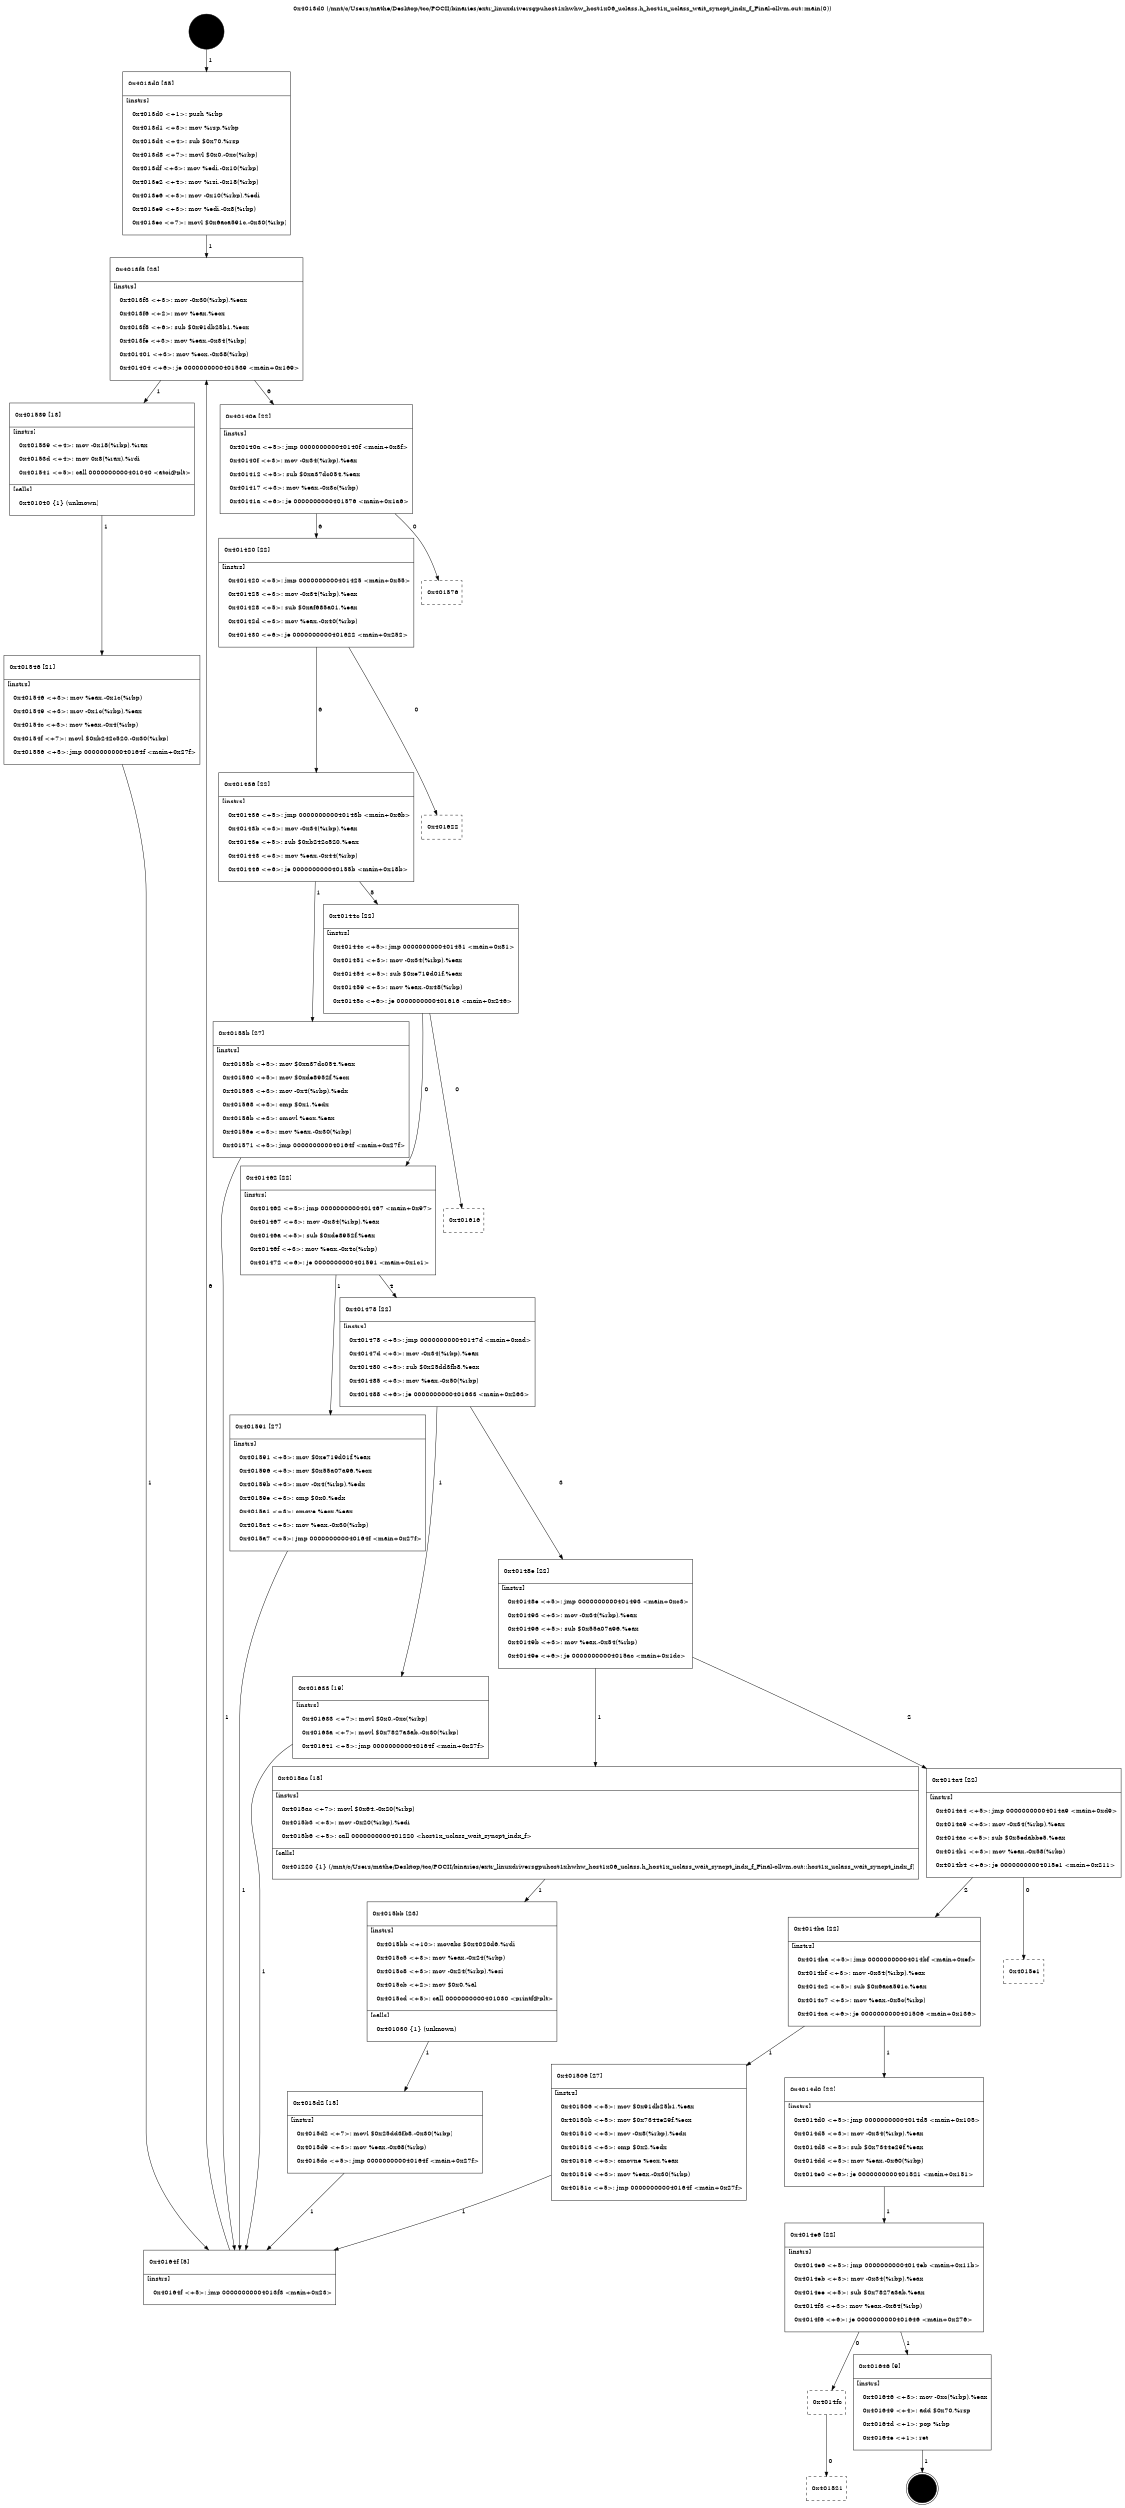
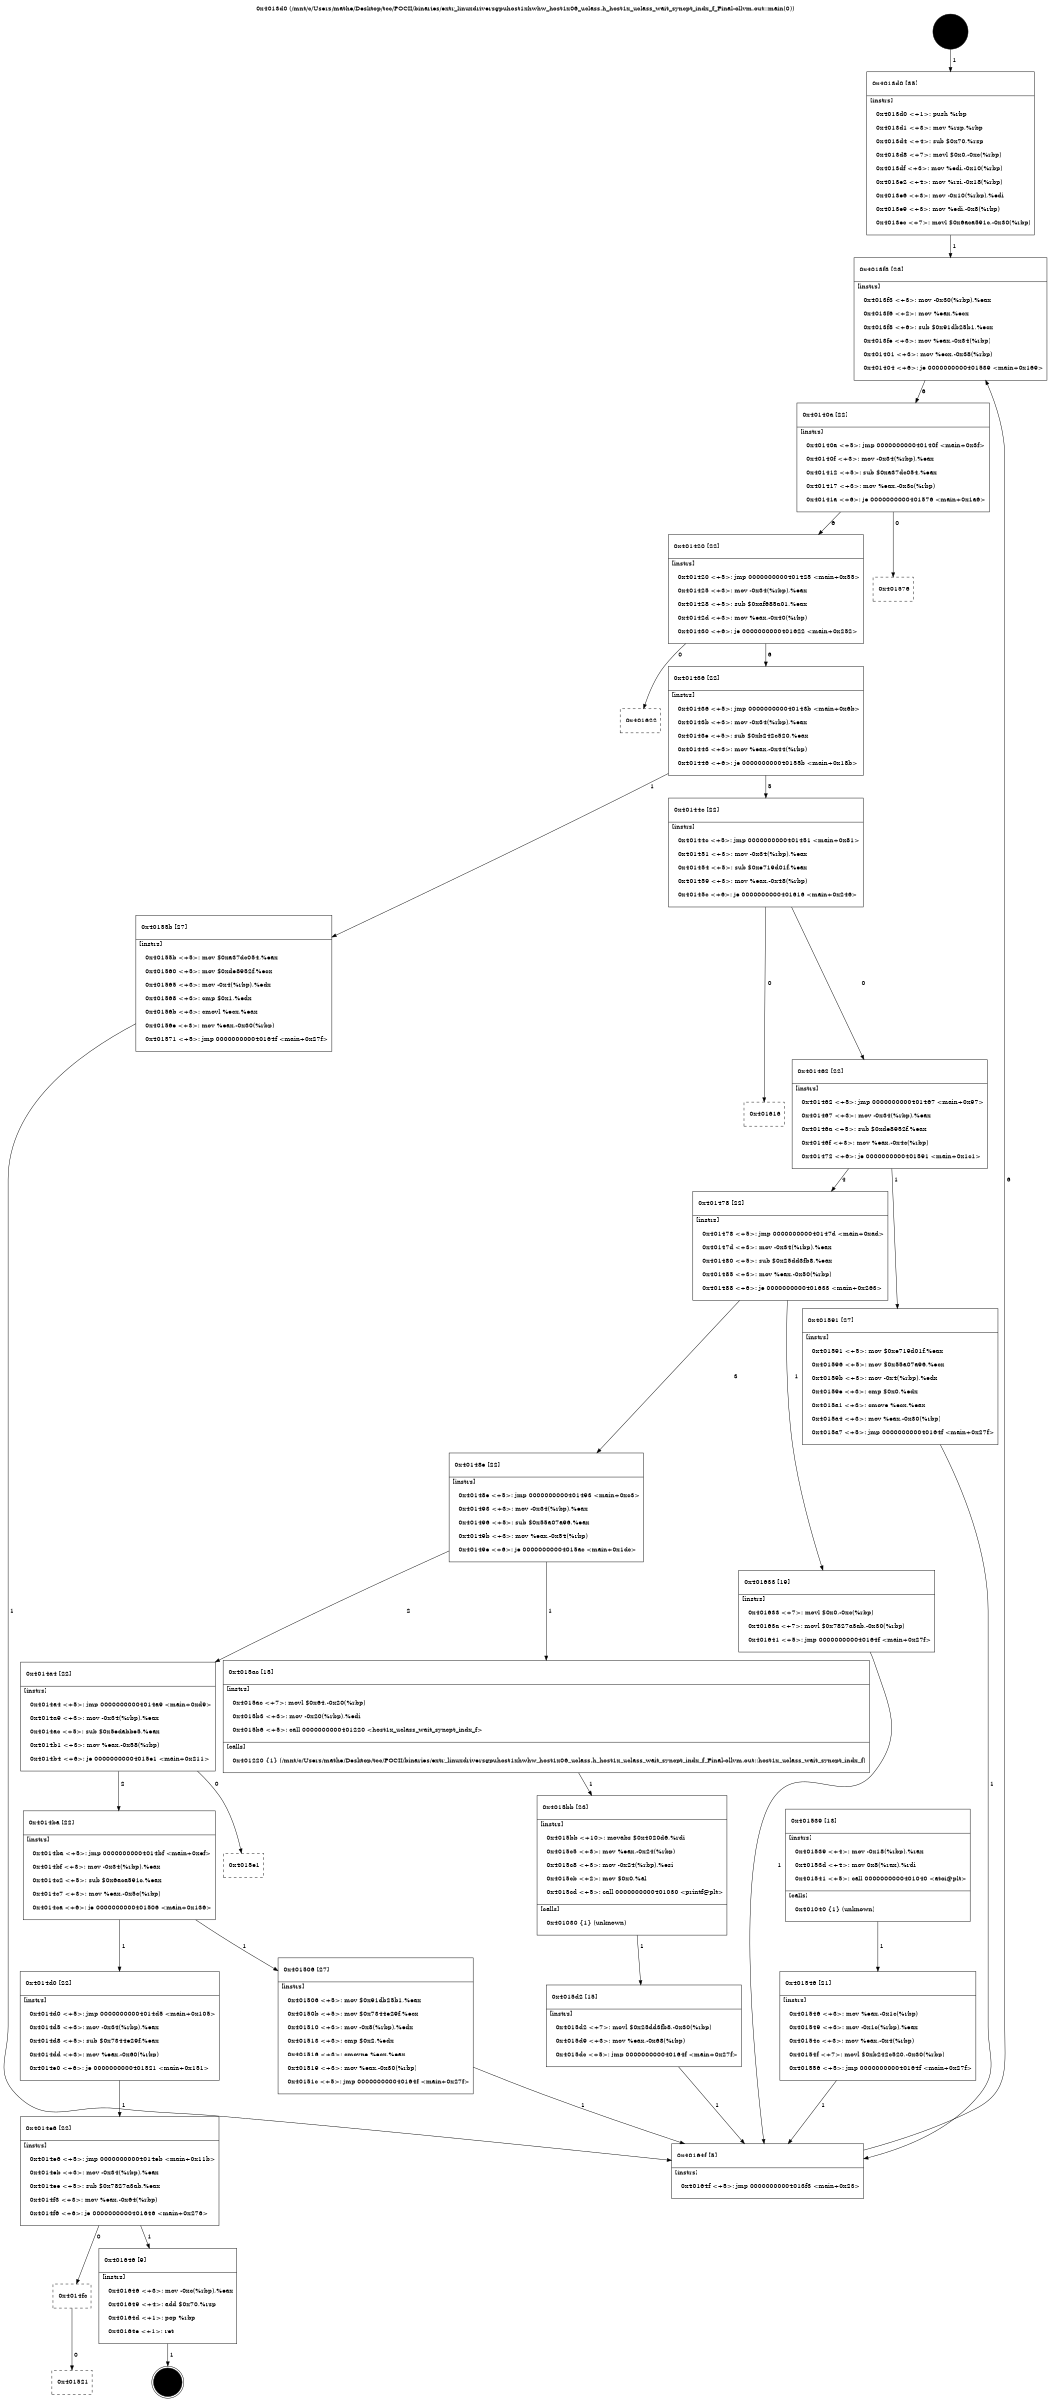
edge "0x4013f3 [23]" -> "0x401539 [13]": removed, label "1"
